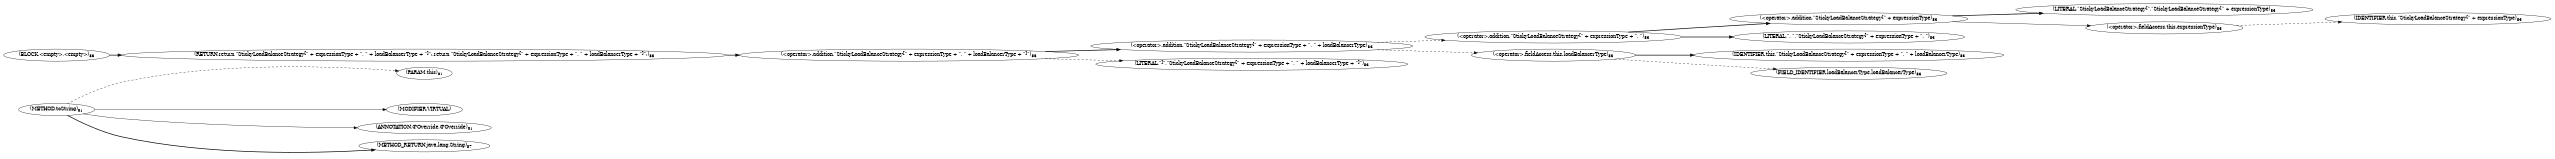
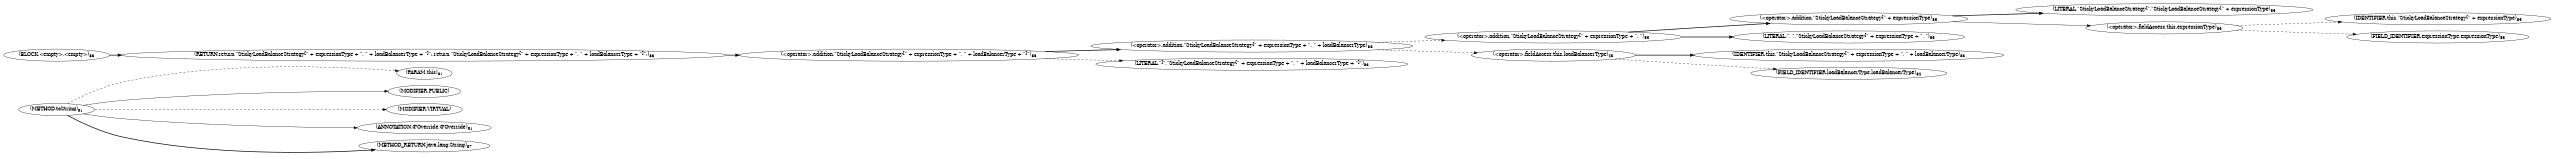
node "(FIELD_IDENTIFIER,expressionType,expressionType)": added
node "(<operator>.fieldAccess,this.loadBalancerType)": text "83" -> "43"
node "(FIELD_IDENTIFIER,loadBalancerType,loadBalancerType)": text "83" -> "82"
node "(MODIFIER,PUBLIC)": added
edge "(METHOD,toString)" -> "(MODIFIER,VIRTUAL)": style solid -> dashed
